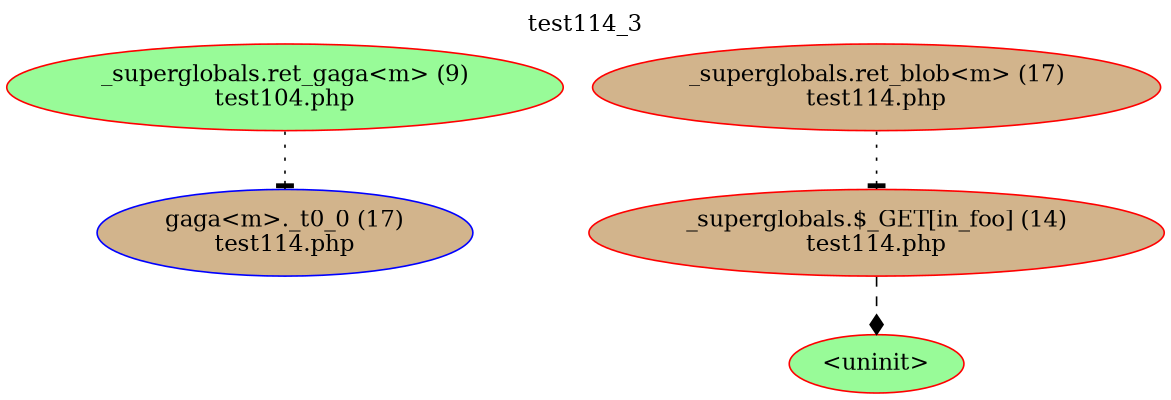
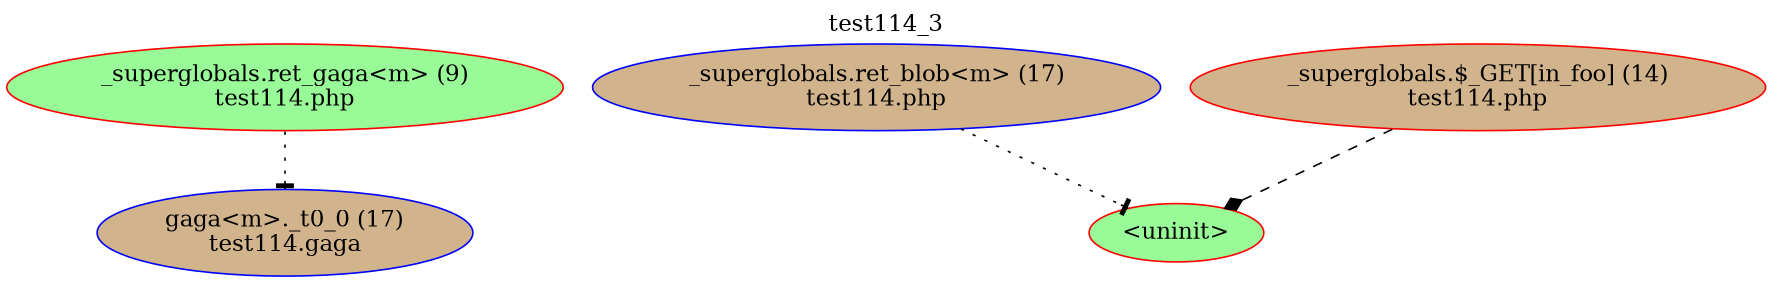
node "_superglobals.ret_gaga<m> (9) test104.php": label "_superglobals.ret_gaga<m> (9) test104.php" -> "_superglobals.ret_gaga<m> (9) test114.php"
node "_superglobals.ret_blob<m> (17) test114.php": color red -> blue
edge "_superglobals.ret_blob<m> (17) test114.php" -> "_superglobals.$_GET[in_foo] (14) test114.php": now "_superglobals.ret_blob<m> (17) test114.php" -> "<uninit>"
node "gaga<m>._t0_0 (17) test114.php": label "gaga<m>._t0_0 (17) test114.php" -> "gaga<m>._t0_0 (17) test114.gaga"
